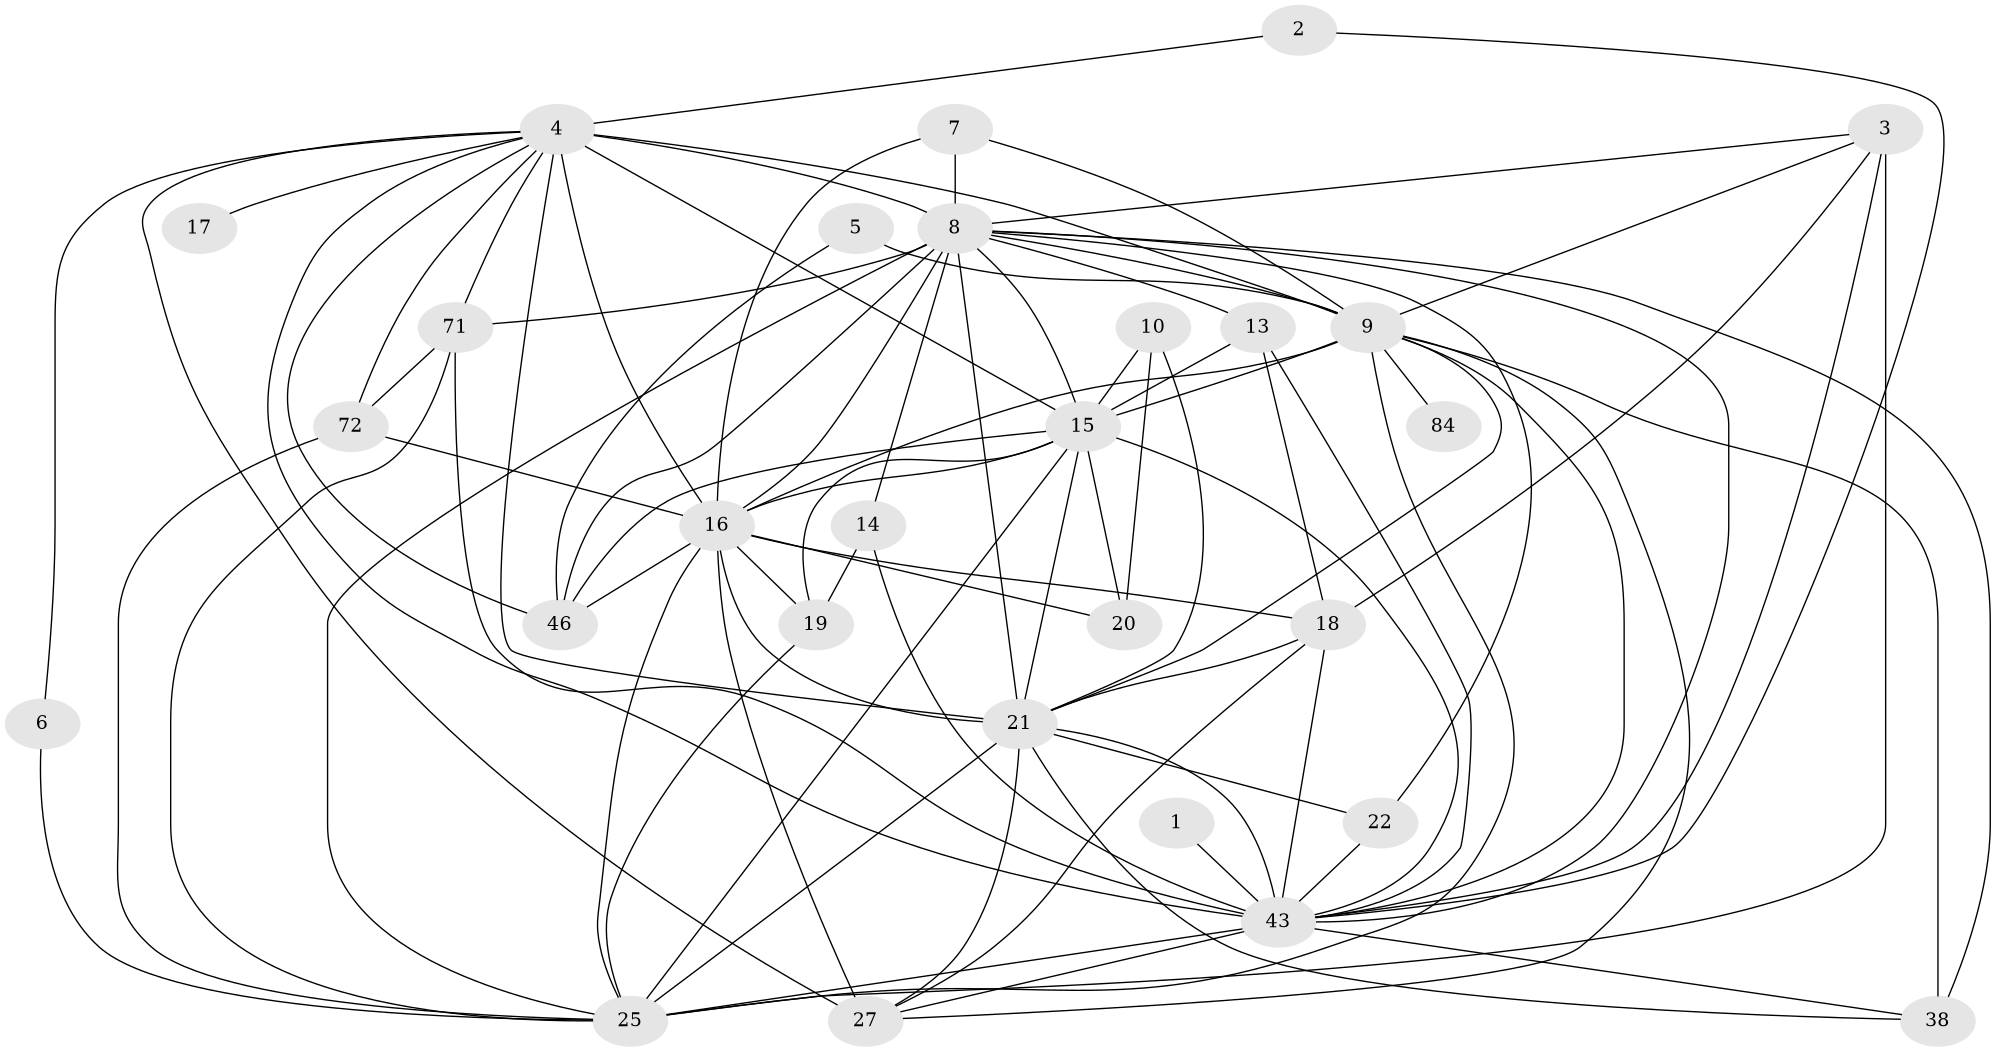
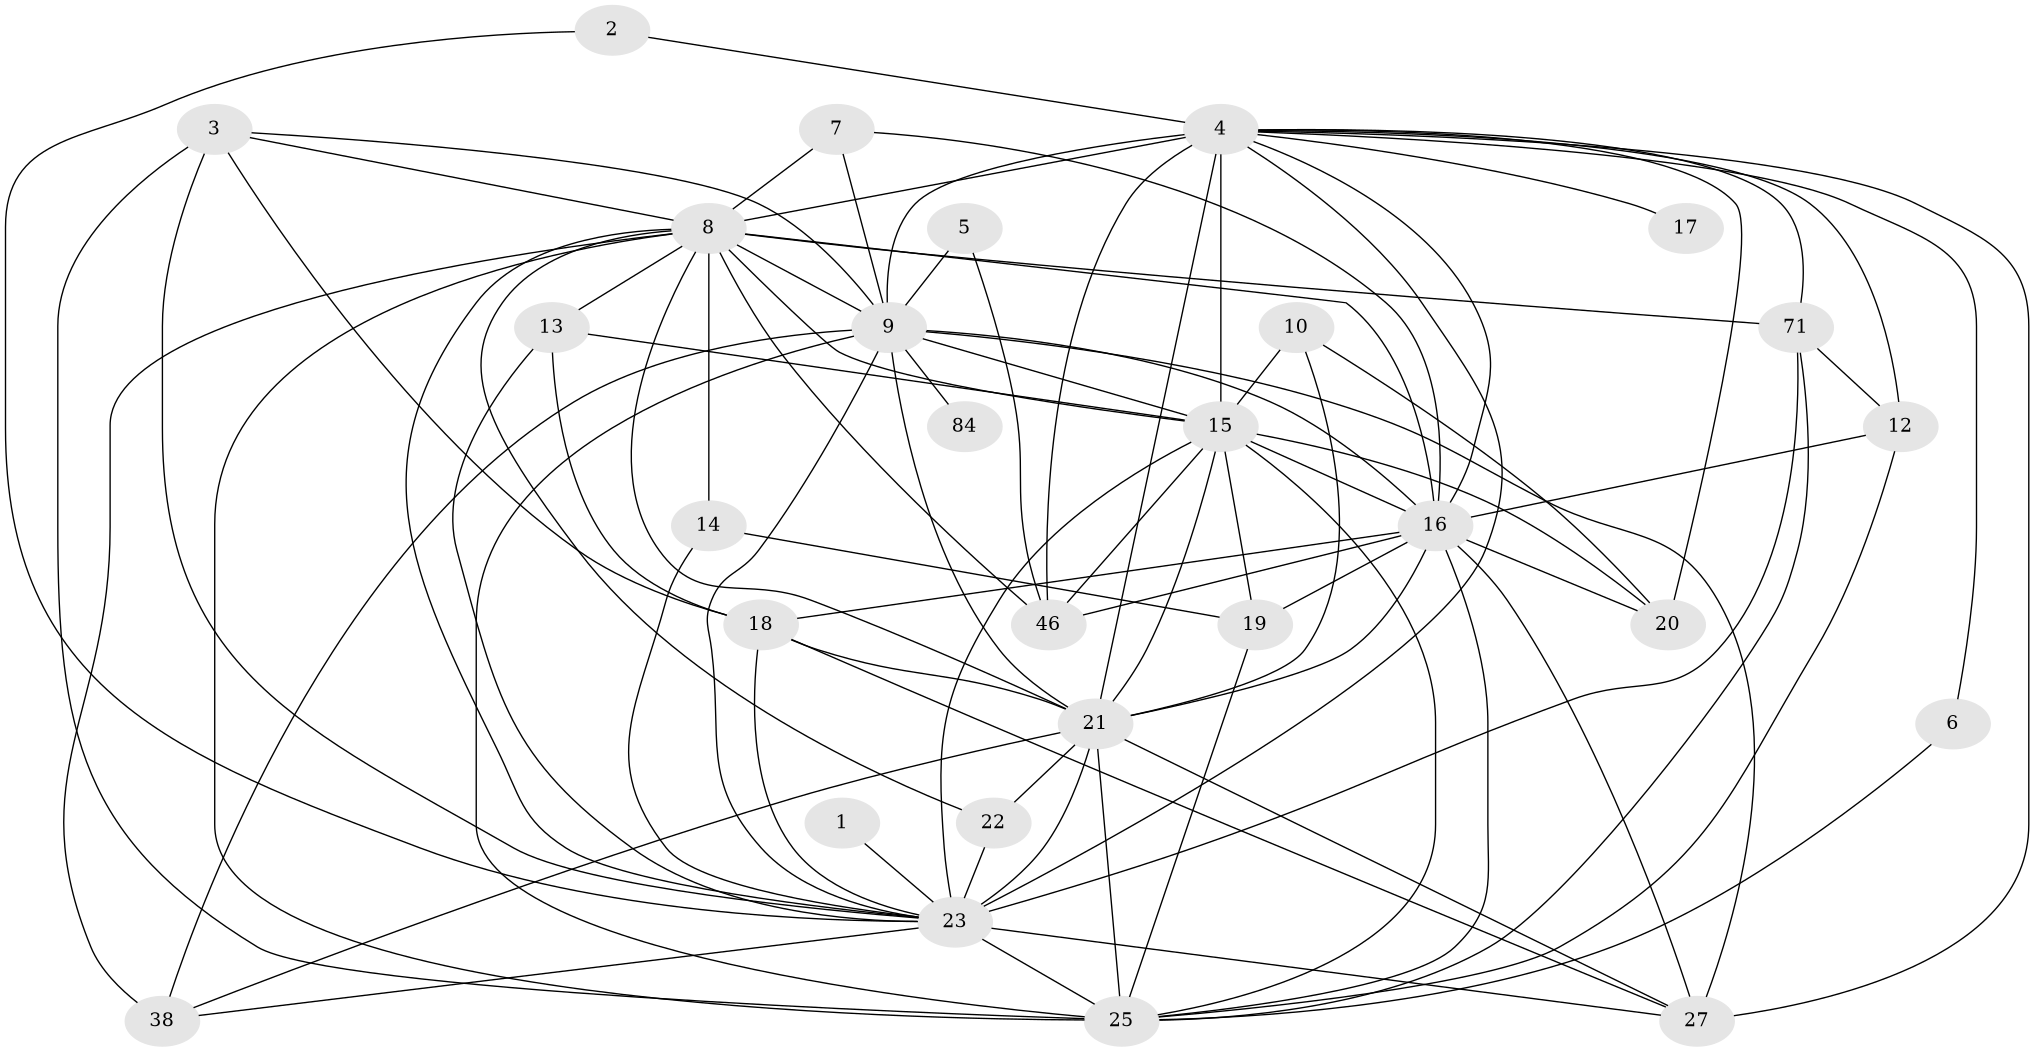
edge "4" -- "20": added
node "72": label "72" -> "12"
node "43": label "43" -> "23"
